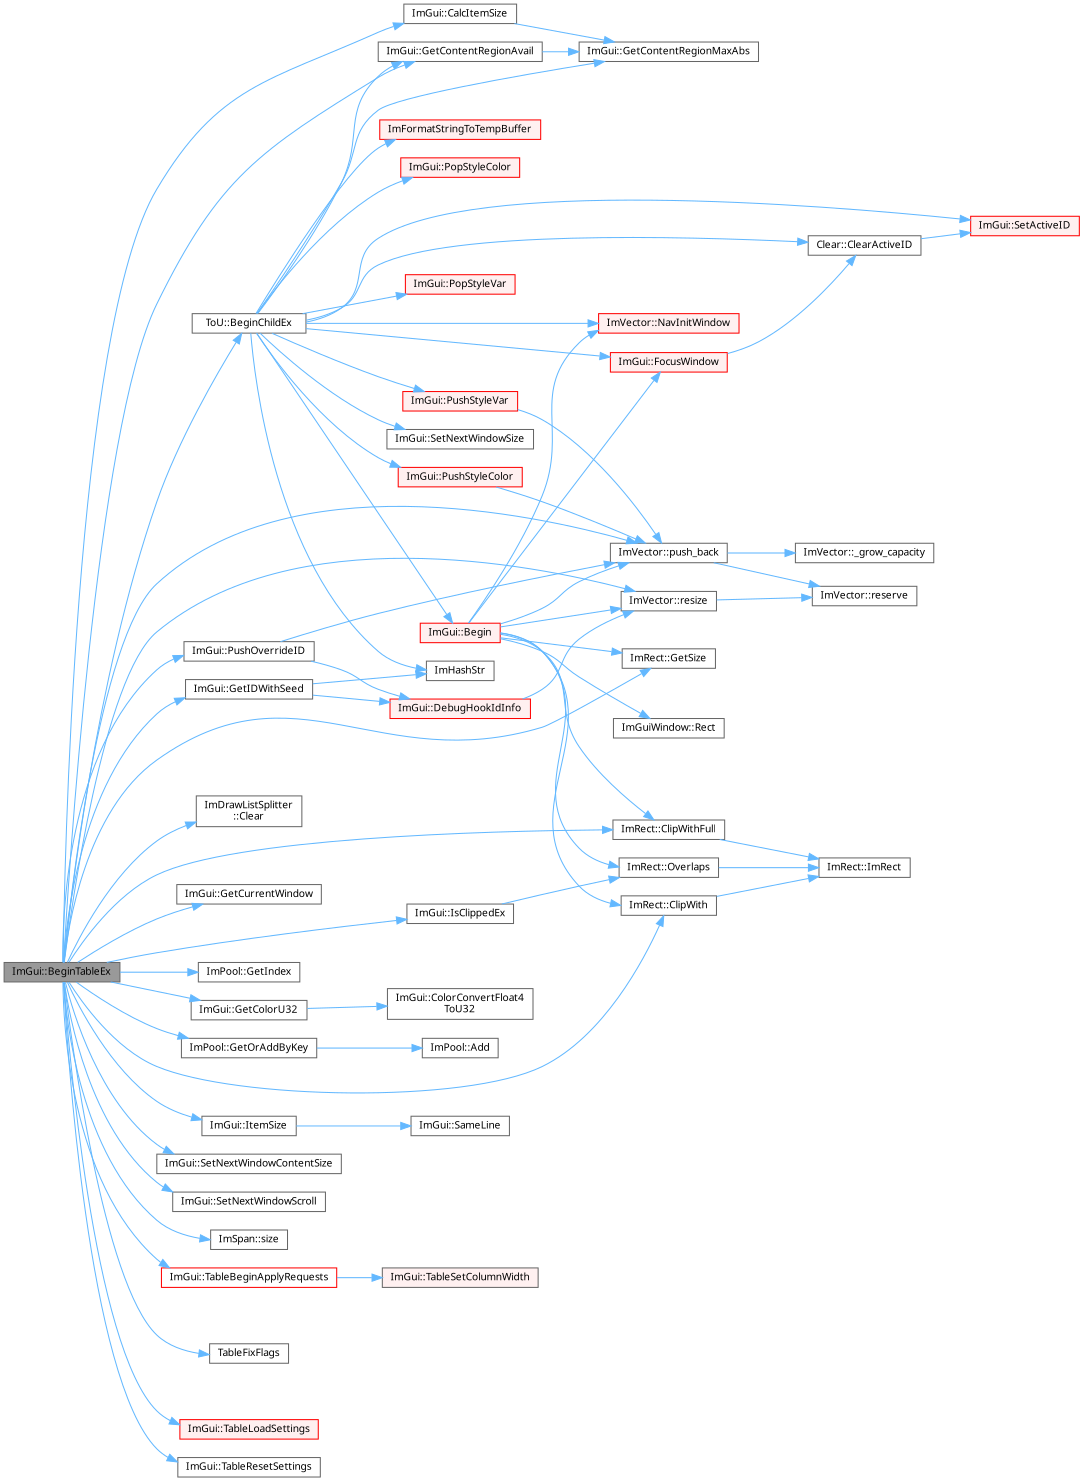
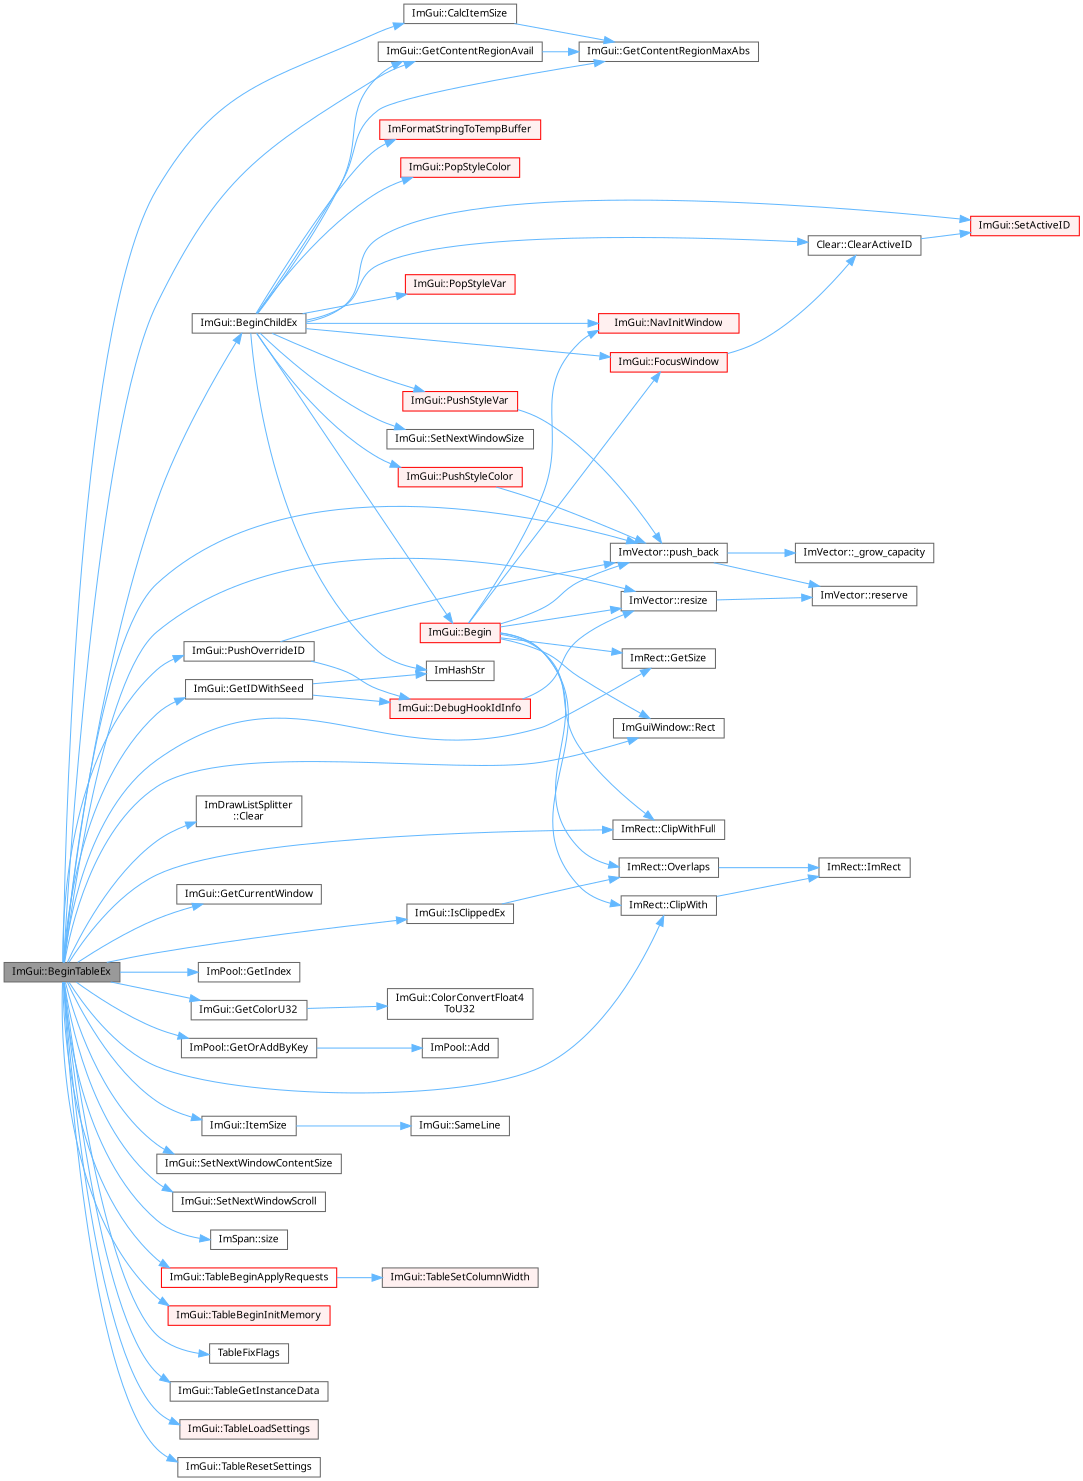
node "ToU::BeginChildEx": label "ToU::BeginChildEx" -> "ImGui::BeginChildEx"
node "ImVector::NavInitWindow": label "ImVector::NavInitWindow" -> "ImGui::NavInitWindow"
edge "ImGui::BeginTableEx" -> "ImGuiWindow::Rect": added
edge "ImRect::ClipWithFull" -> "ImRect::ImRect": removed
node "ImGui::TableBeginInitMemory": added
node "ImGui::TableGetInstanceData": added
node "ImGui::TableLoadSettings": color red -> grey40
